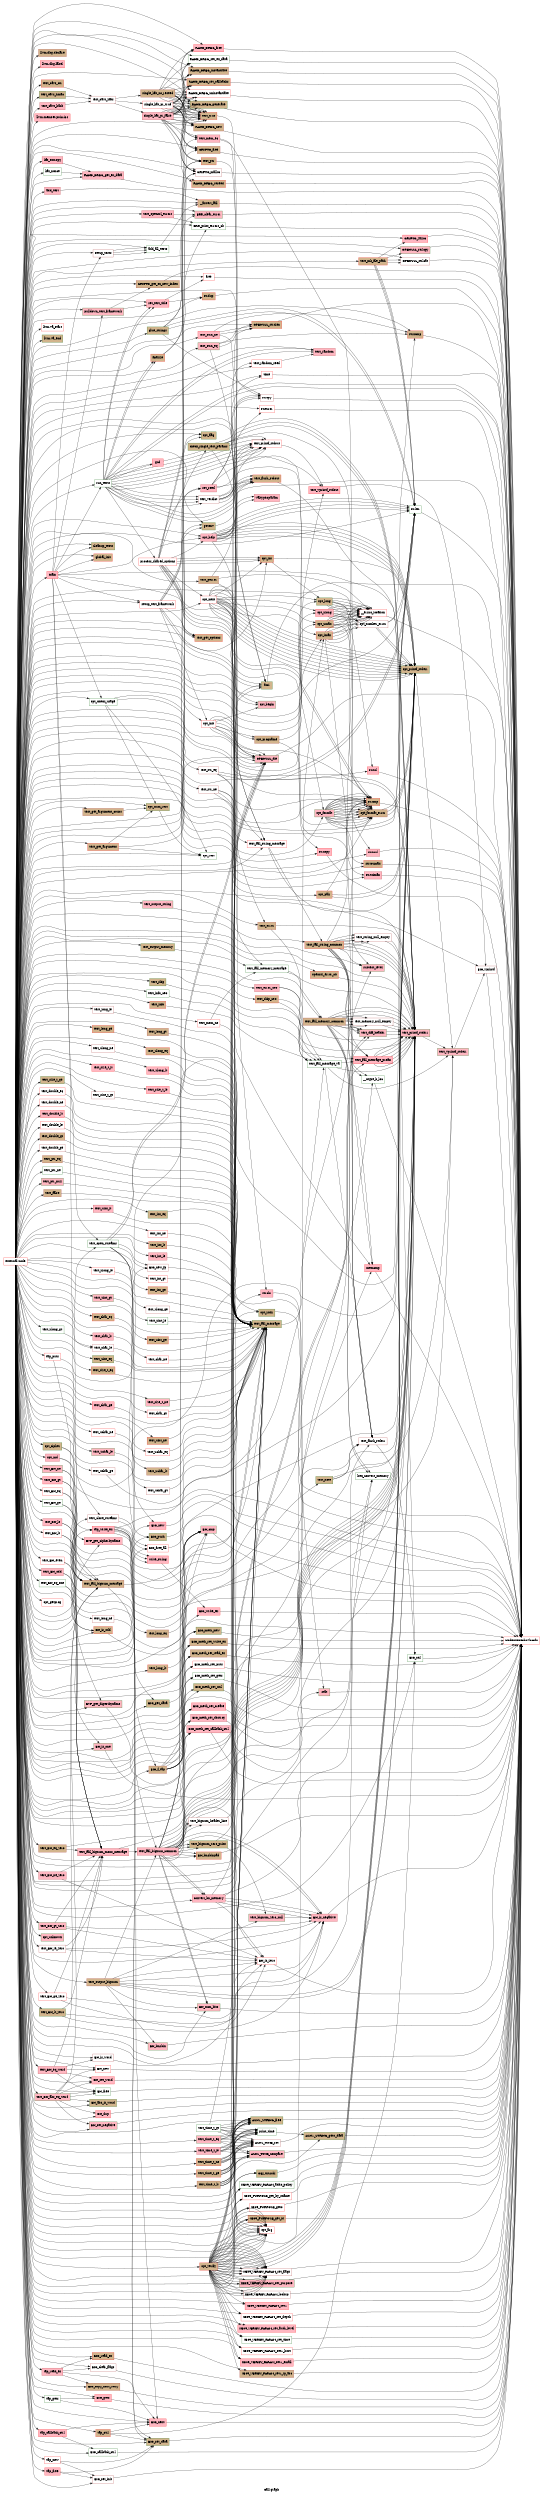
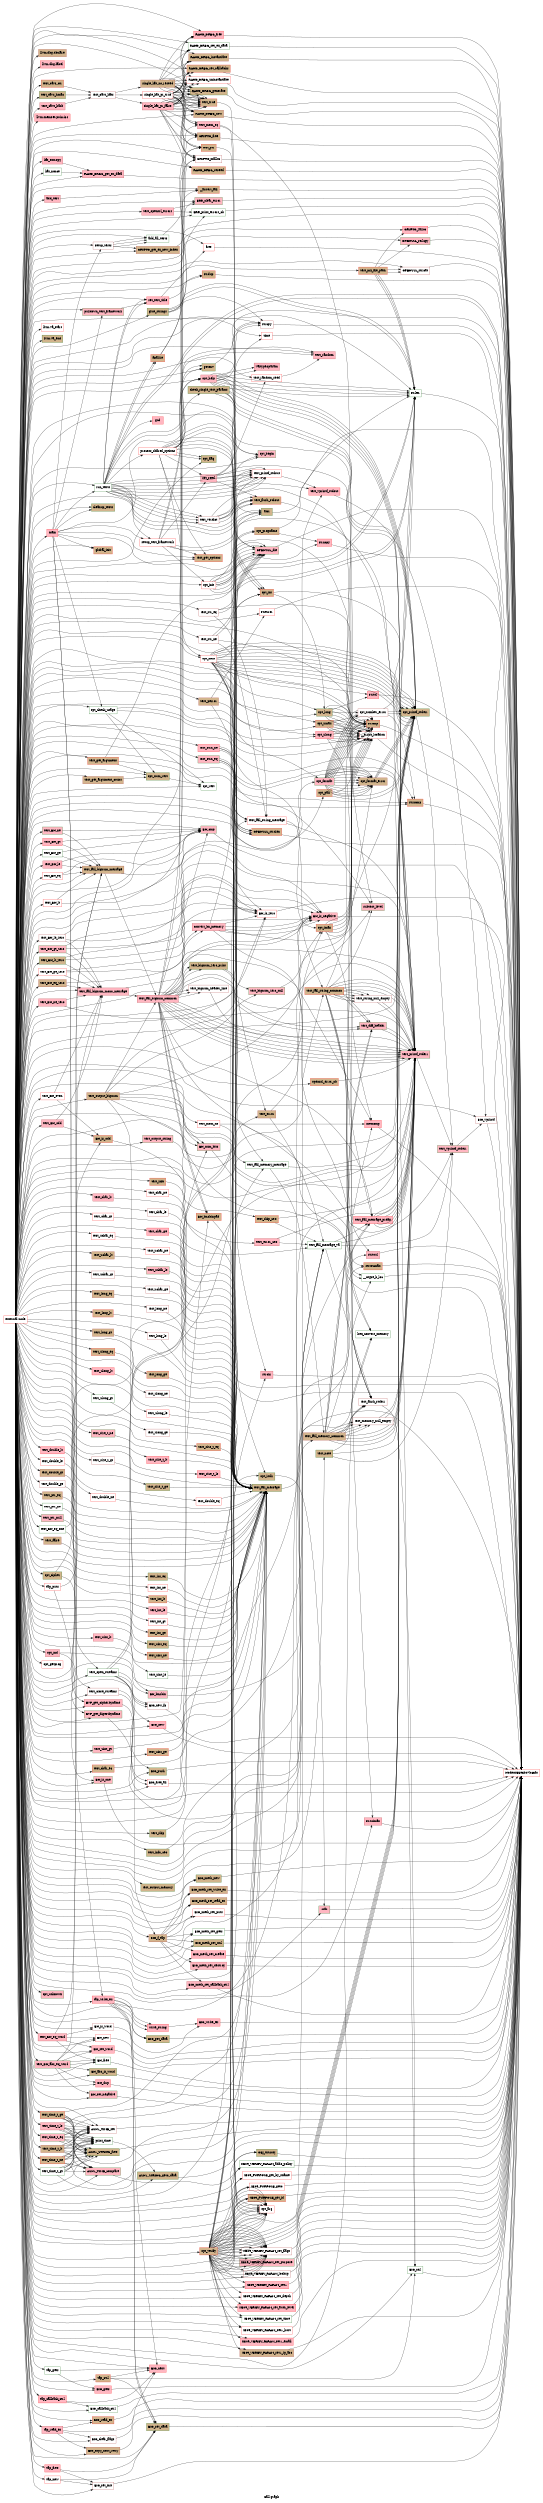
edge "pulldown_test_framework" -> "CRYPTO_get_ex_new_index": now "setup_tests" -> "CRYPTO_get_ex_new_index"
edge "check_single_test_params" -> "atoi": now "check_single_test_params" -> "opt_begin"
edge "opt_imax" -> "opt_number_error": removed
node "test_info_c90": fillcolor white -> tan
edge "test_ulong_gt" -> "test_char_le": now "test_ulong_gt" -> "test_fail_message"
edge "external node" -> "convert_bn_memory": now "external node" -> "test_time_t_gt"
edge "BIO_next" -> "Node0x55e3b47b63f0": removed
